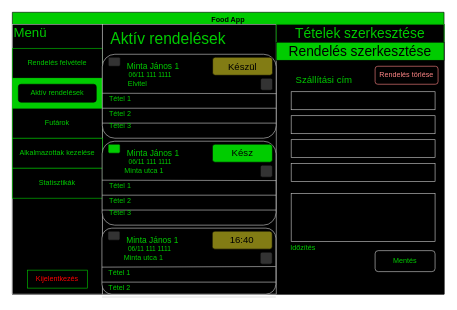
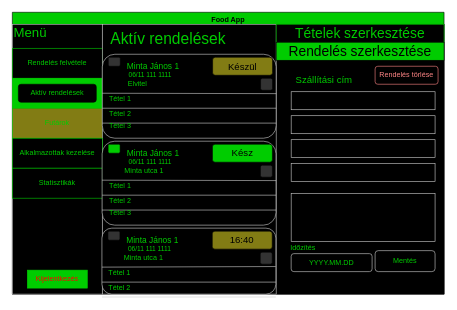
node "Futárok": fillcolor #000000 -> #827c14
node "YYYY.MM.DD": added
node "Kijelentkezés": fillcolor #000000 -> #00cc00
